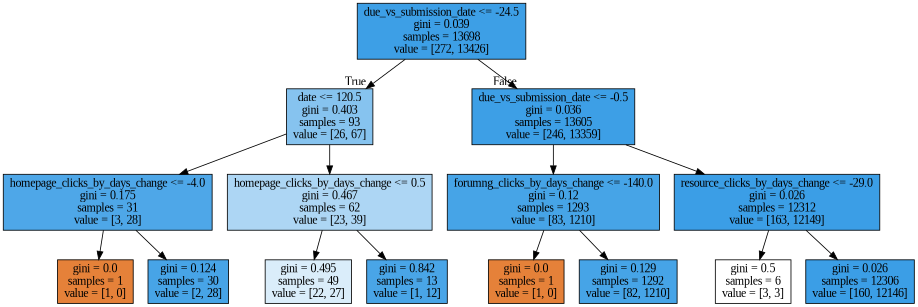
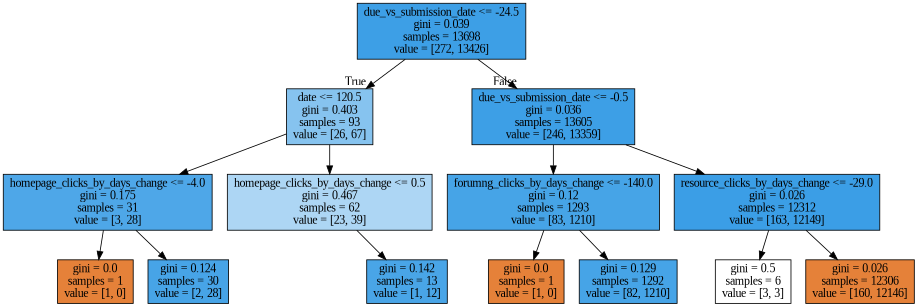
node "gini = 0.495 samples = 49 value = [22, 27]": removed
node "gini = 0.842 samples = 13 value = [1, 12]": label "gini = 0.842 samples = 13 value = [1, 12]" -> "gini = 0.142 samples = 13 value = [1, 12]"
node "gini = 0.026 samples = 12306 value = [160, 12146]": fillcolor #399de5fc -> #e58139ff
